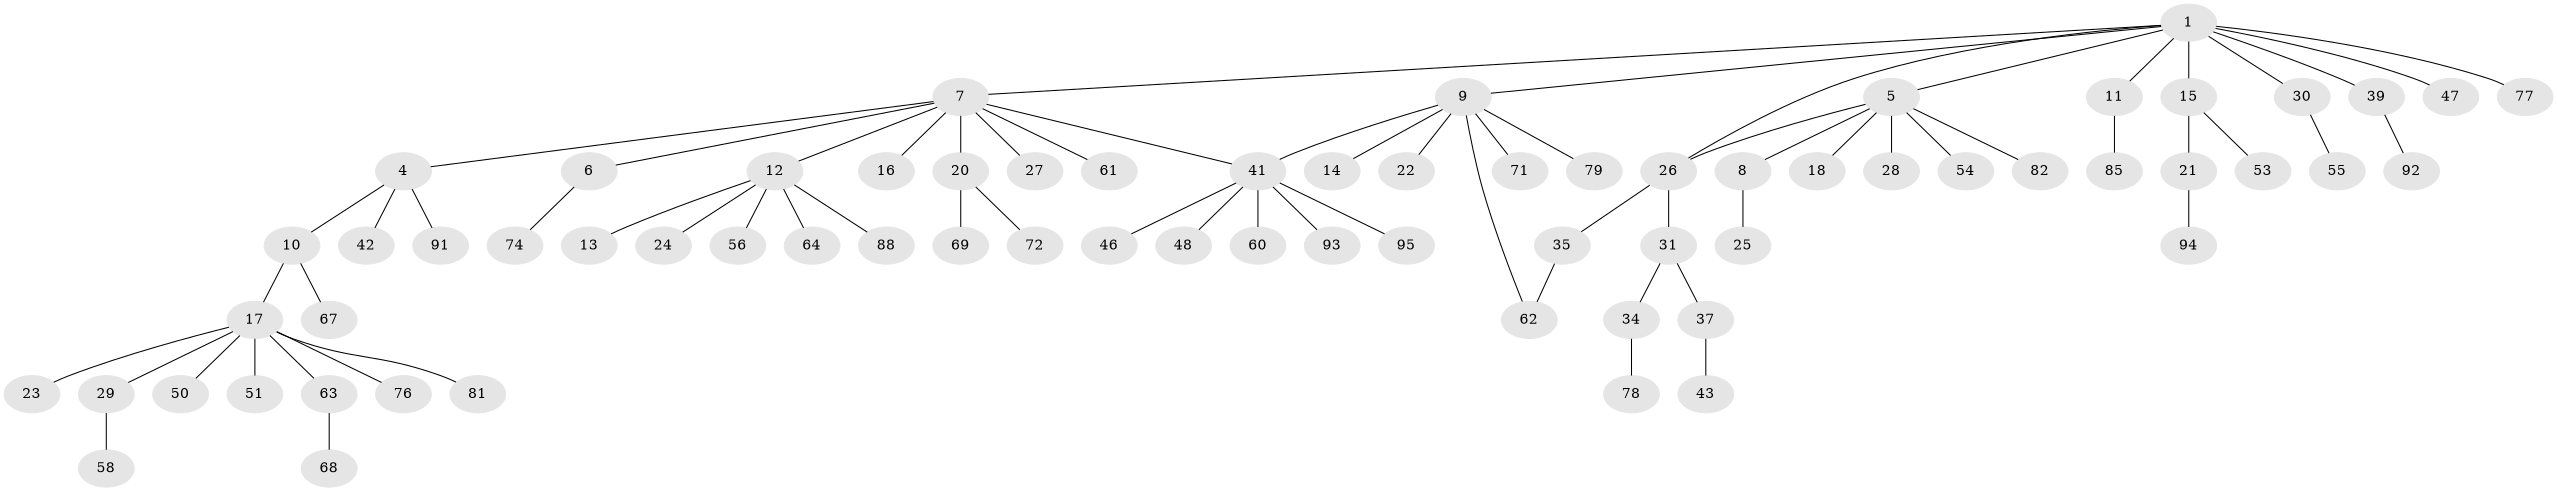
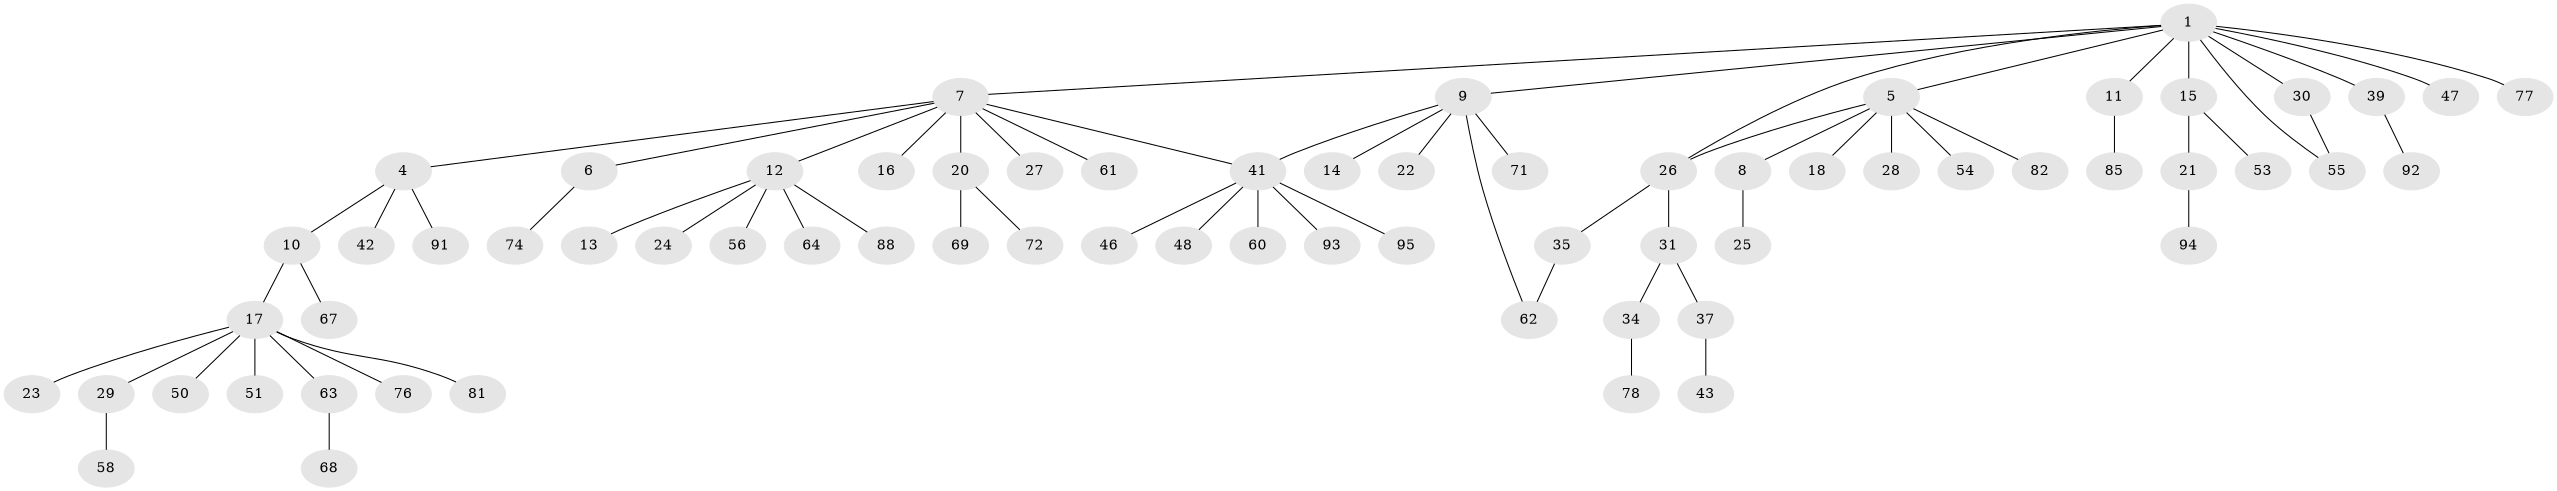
edge "1" -- "55": added
node "79": removed
